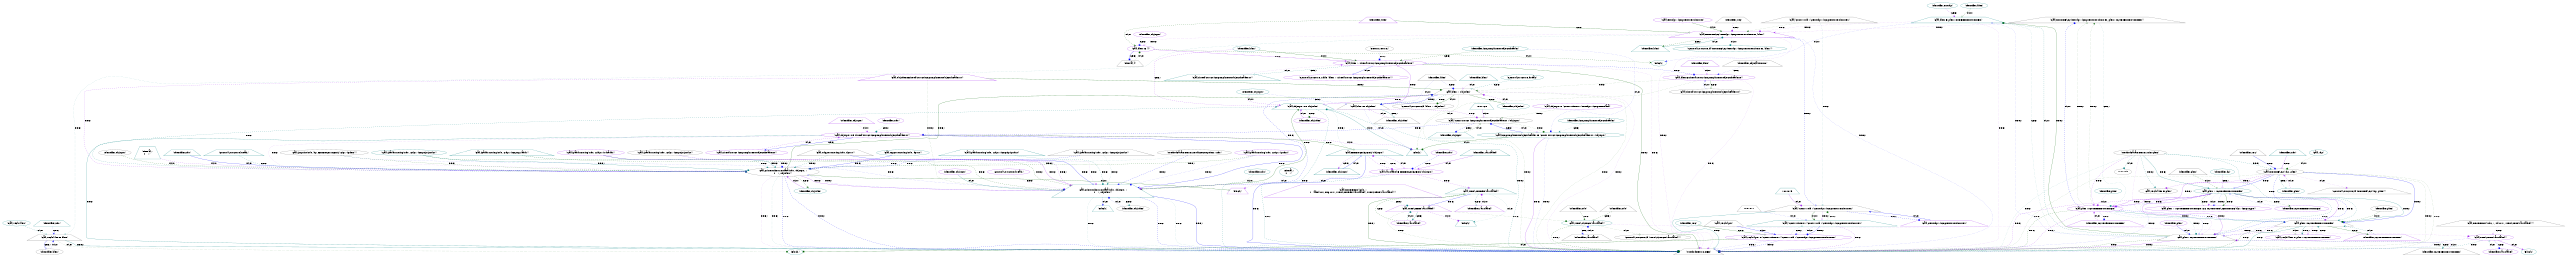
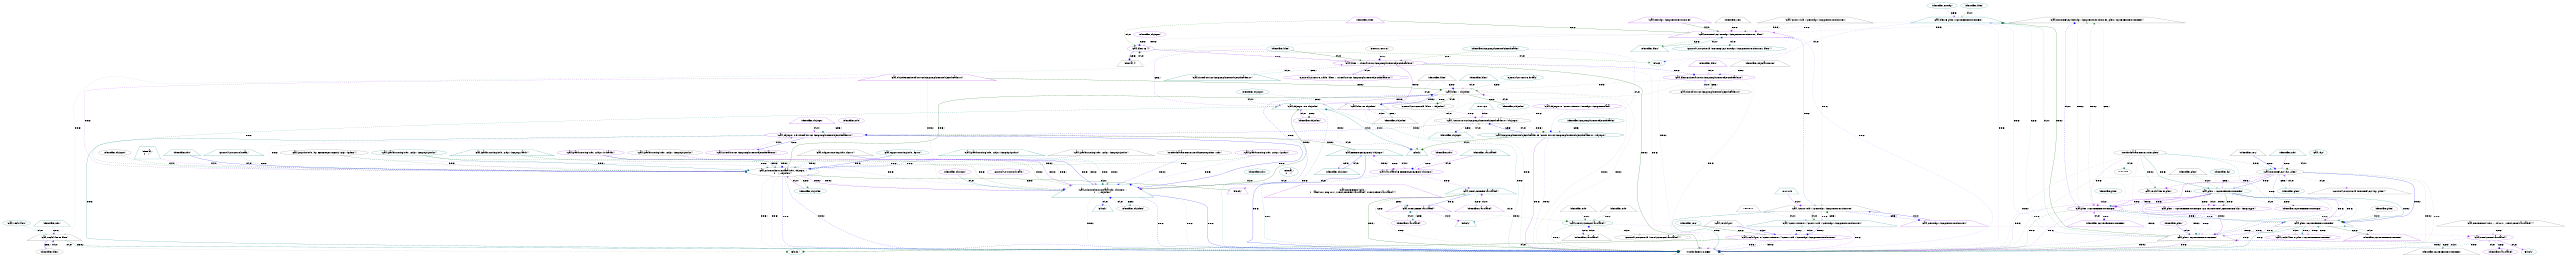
node "(Call,ext_dp->icmp_ext_version_res)": shape ellipse -> trapezium
node "(Call,hlen = plen - TYPE_EXTD_MINLEN)": label "(Call,hlen = plen - TYPE_EXTD_MINLEN)" -> "(Call,hlen = plen - ICMP_EXTD_MINLEN)"
